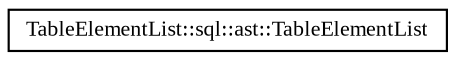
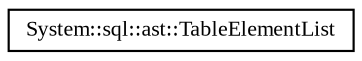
node "TableElementList::sql::ast::TableElementList": label "TableElementList::sql::ast::TableElementList" -> "System::sql::ast::TableElementList"
